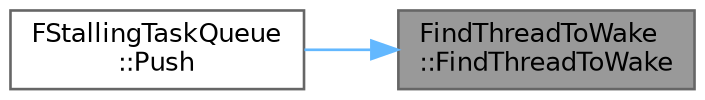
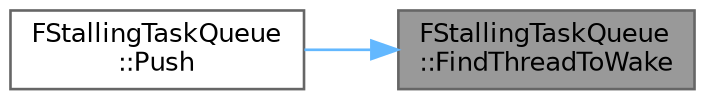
node "FindThreadToWake ::FindThreadToWake": label "FindThreadToWake ::FindThreadToWake" -> "FStallingTaskQueue ::FindThreadToWake"
